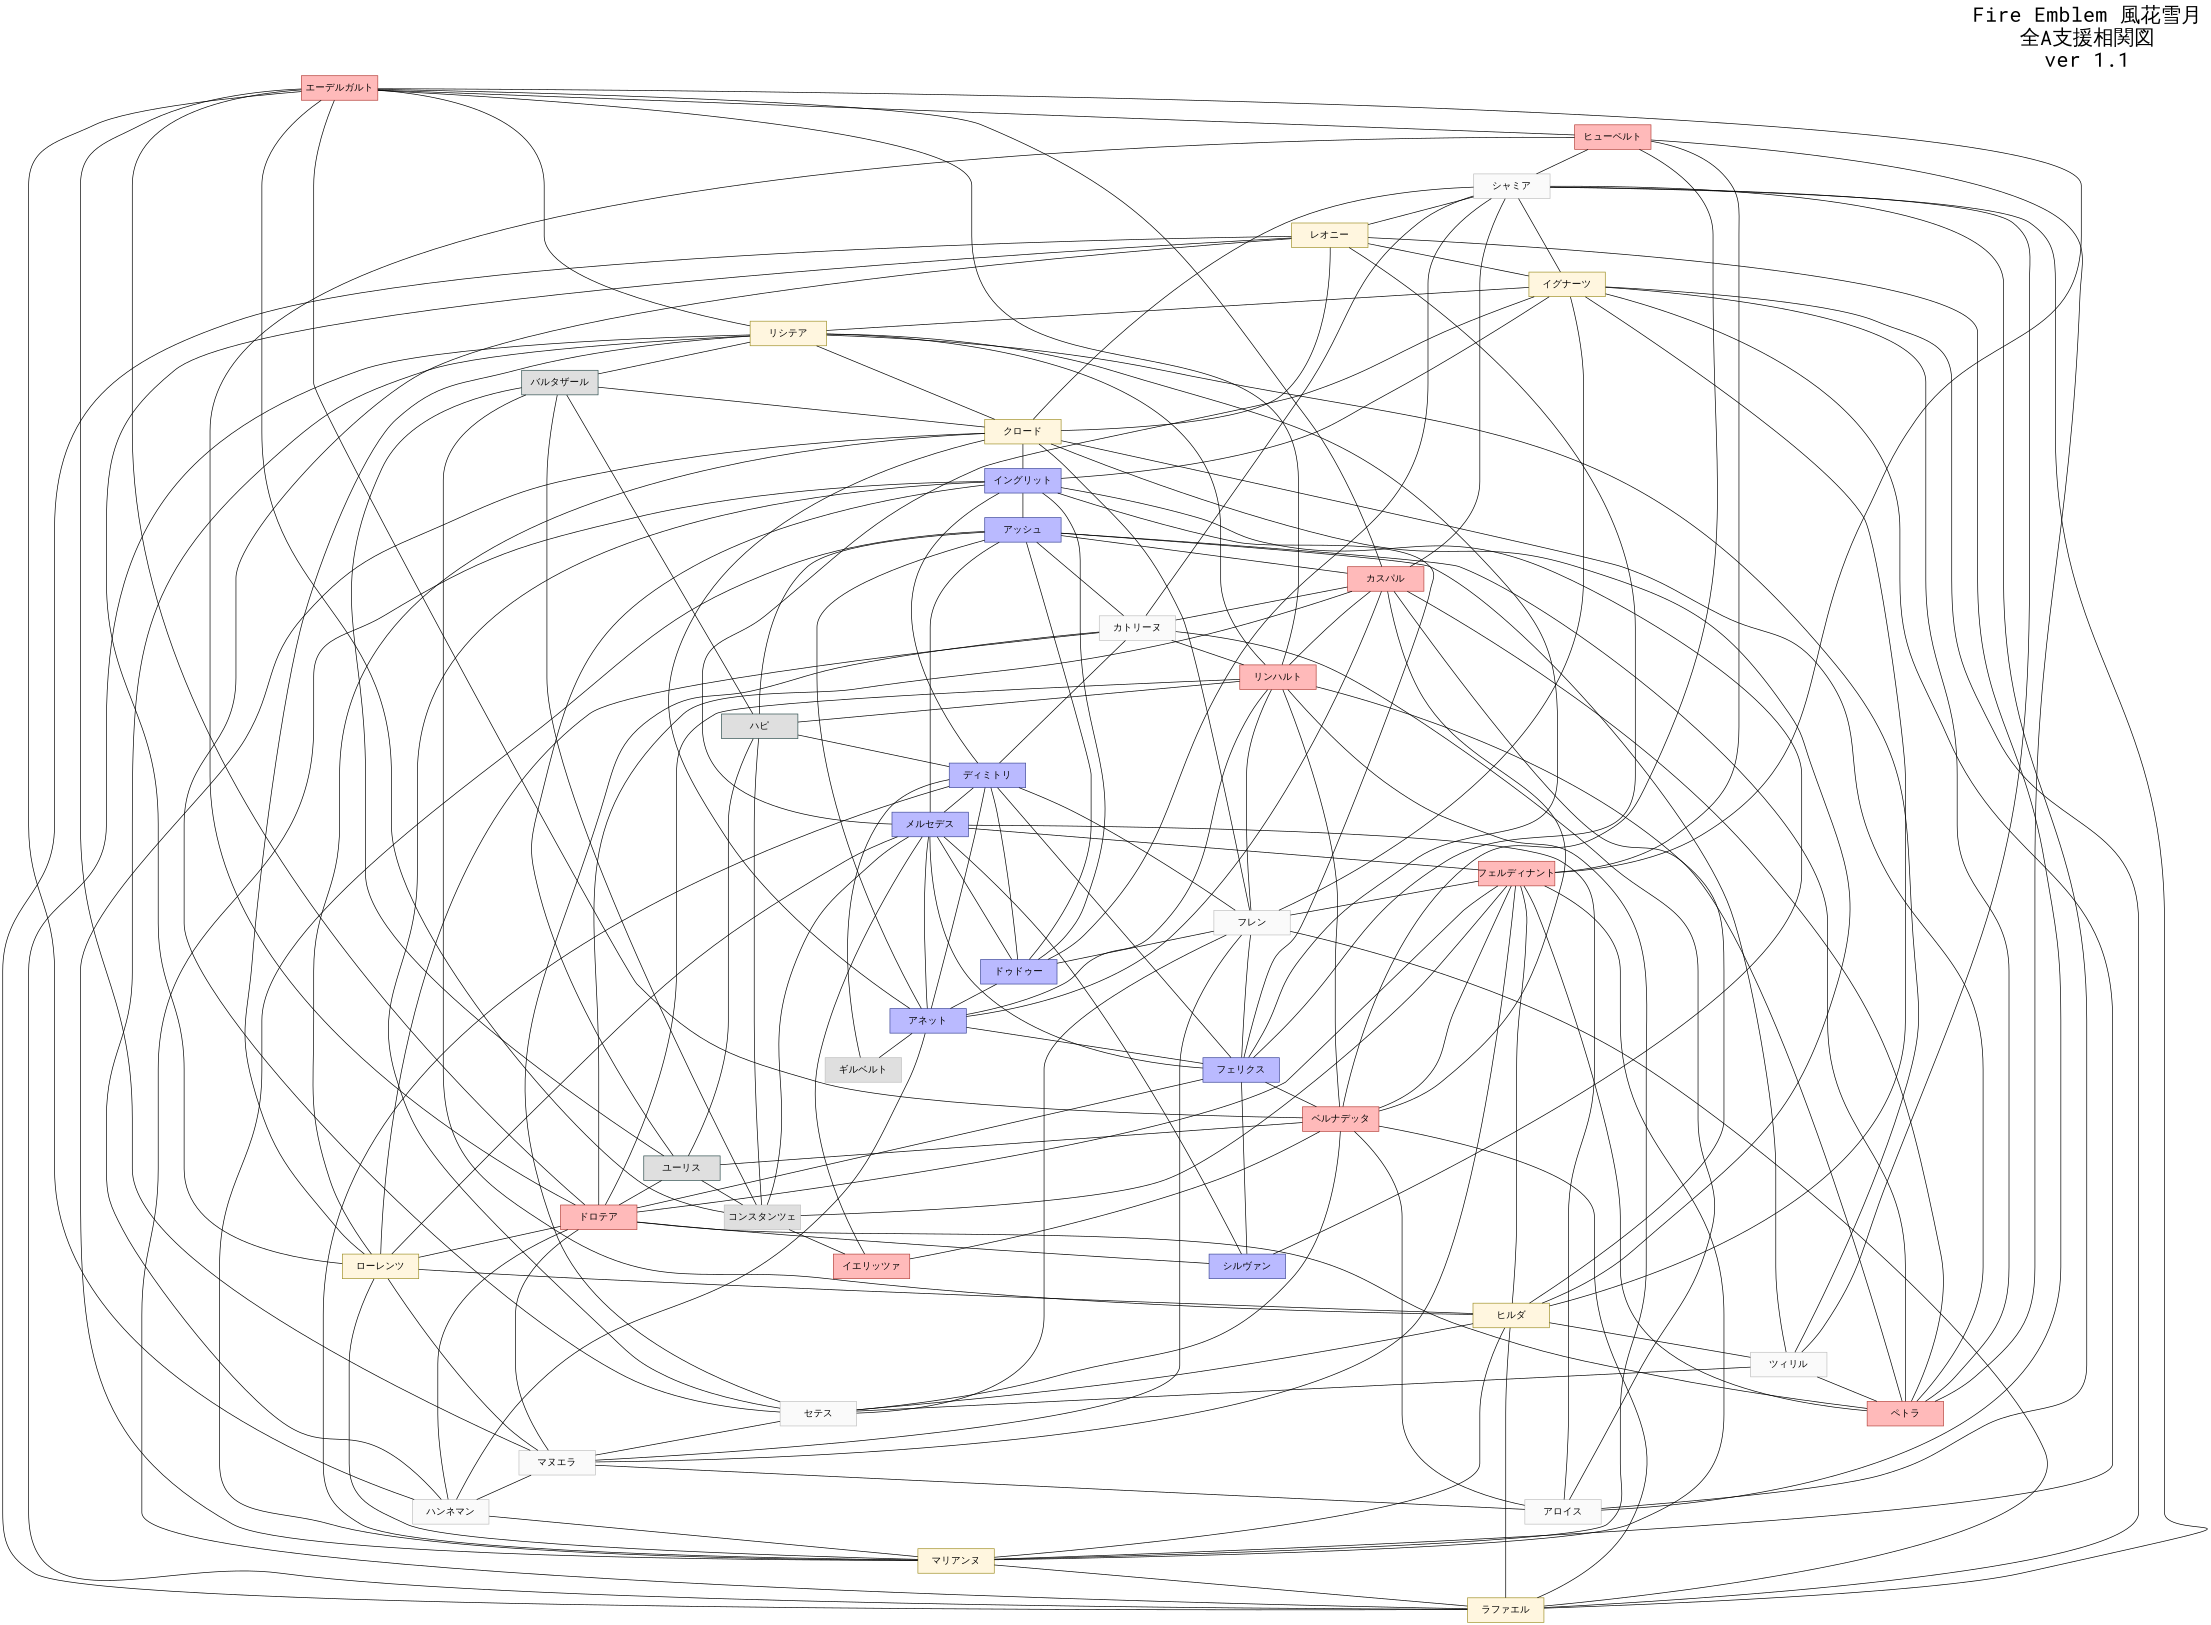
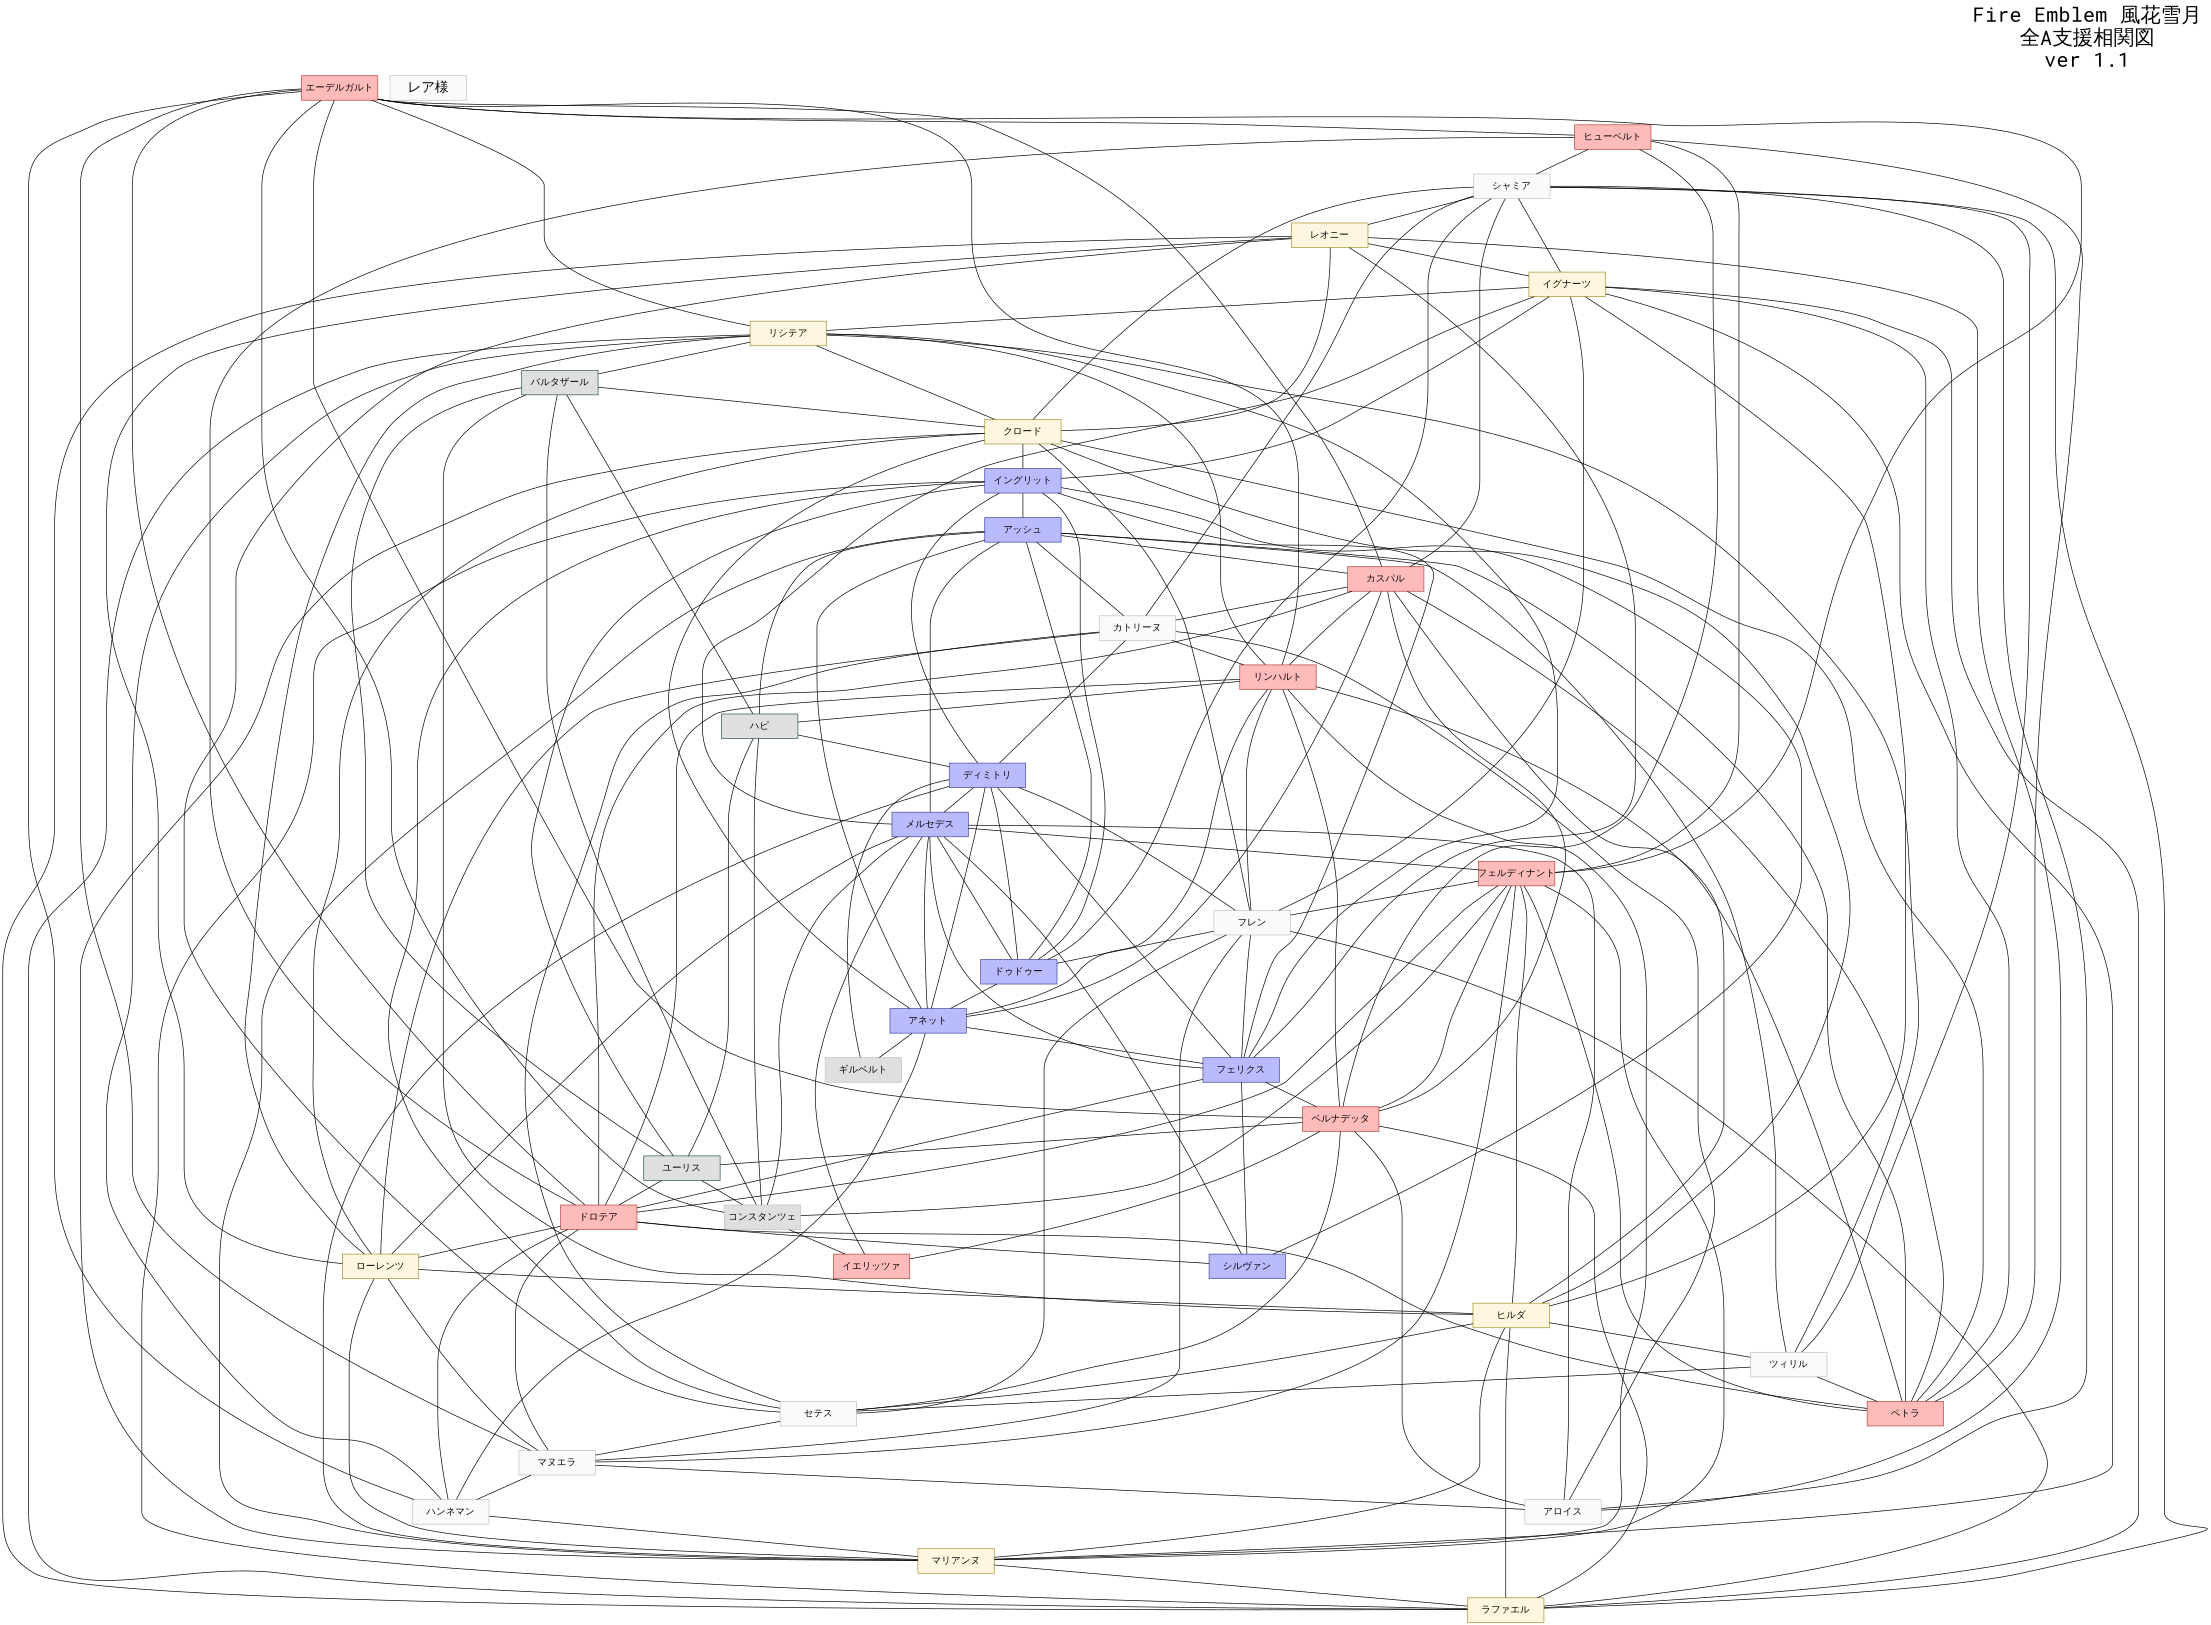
node "レア様": added
